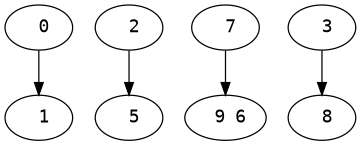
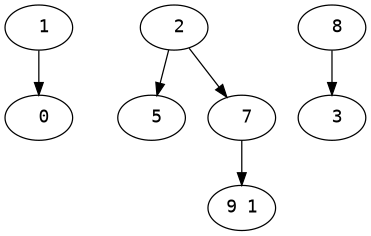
edge "0" -> "1": reversed
edge "3" -> "8": reversed
edge "2" -> "7": added
node "9 6": label "9 6" -> "9 1"
